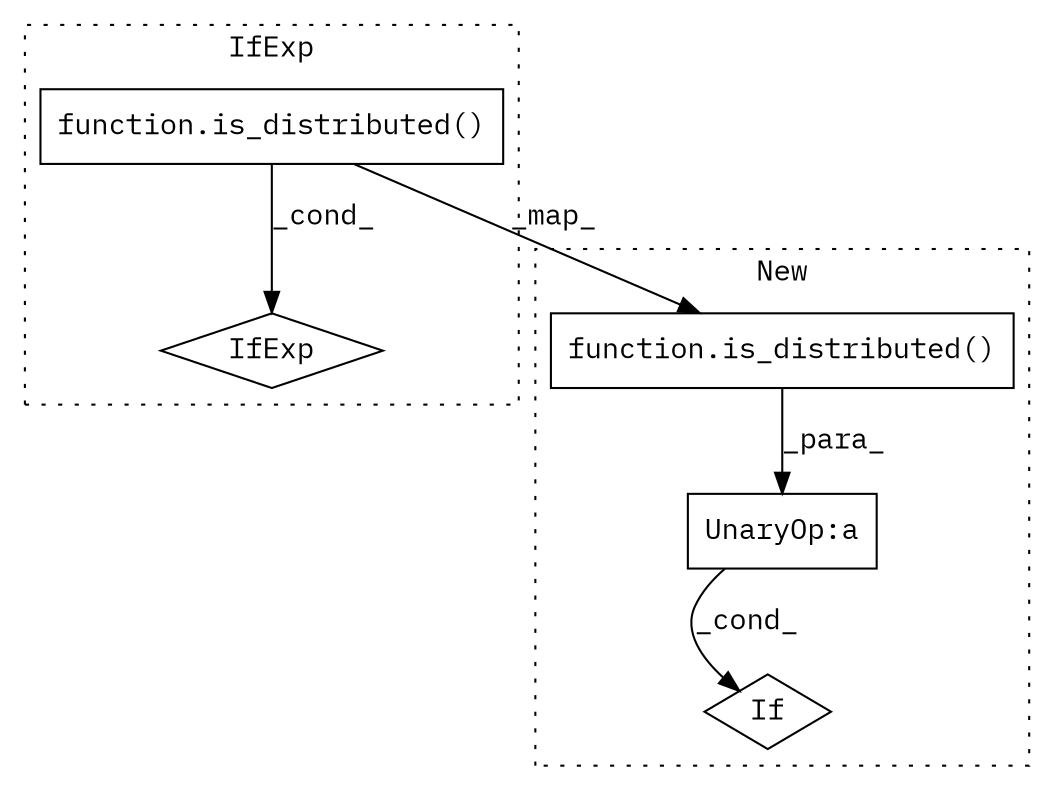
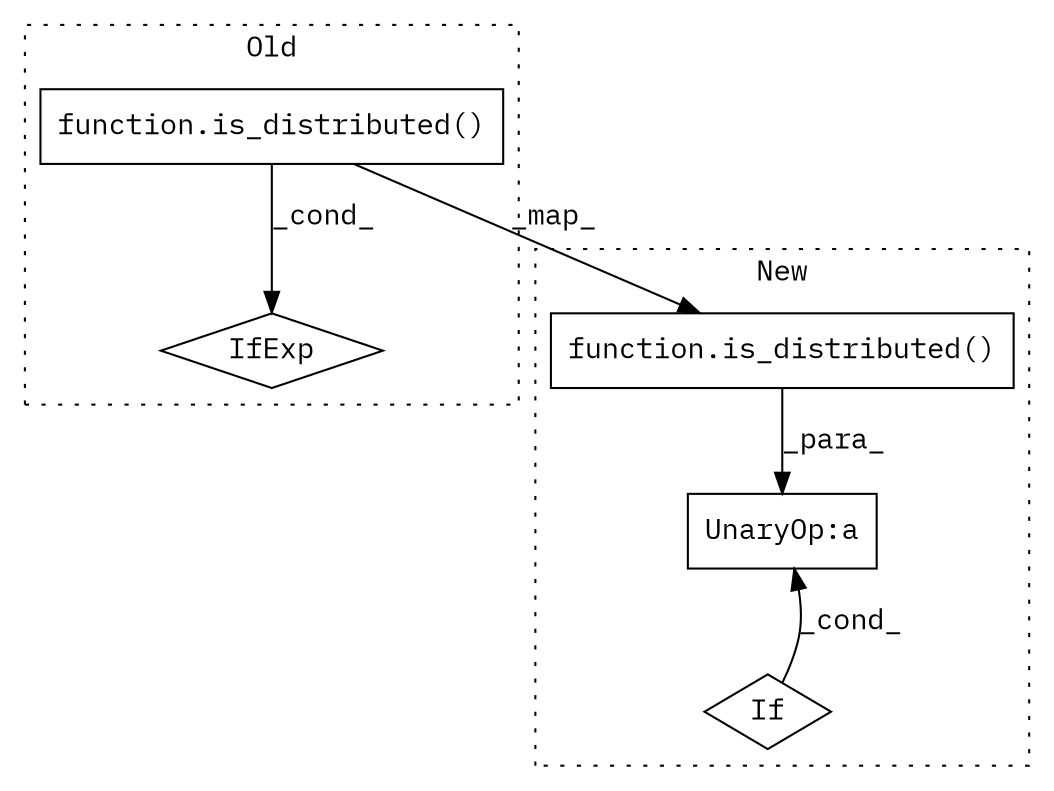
cluster "IfExp": label "IfExp" -> "Old"
edge "UnaryOp:a" -> "If": reversed
